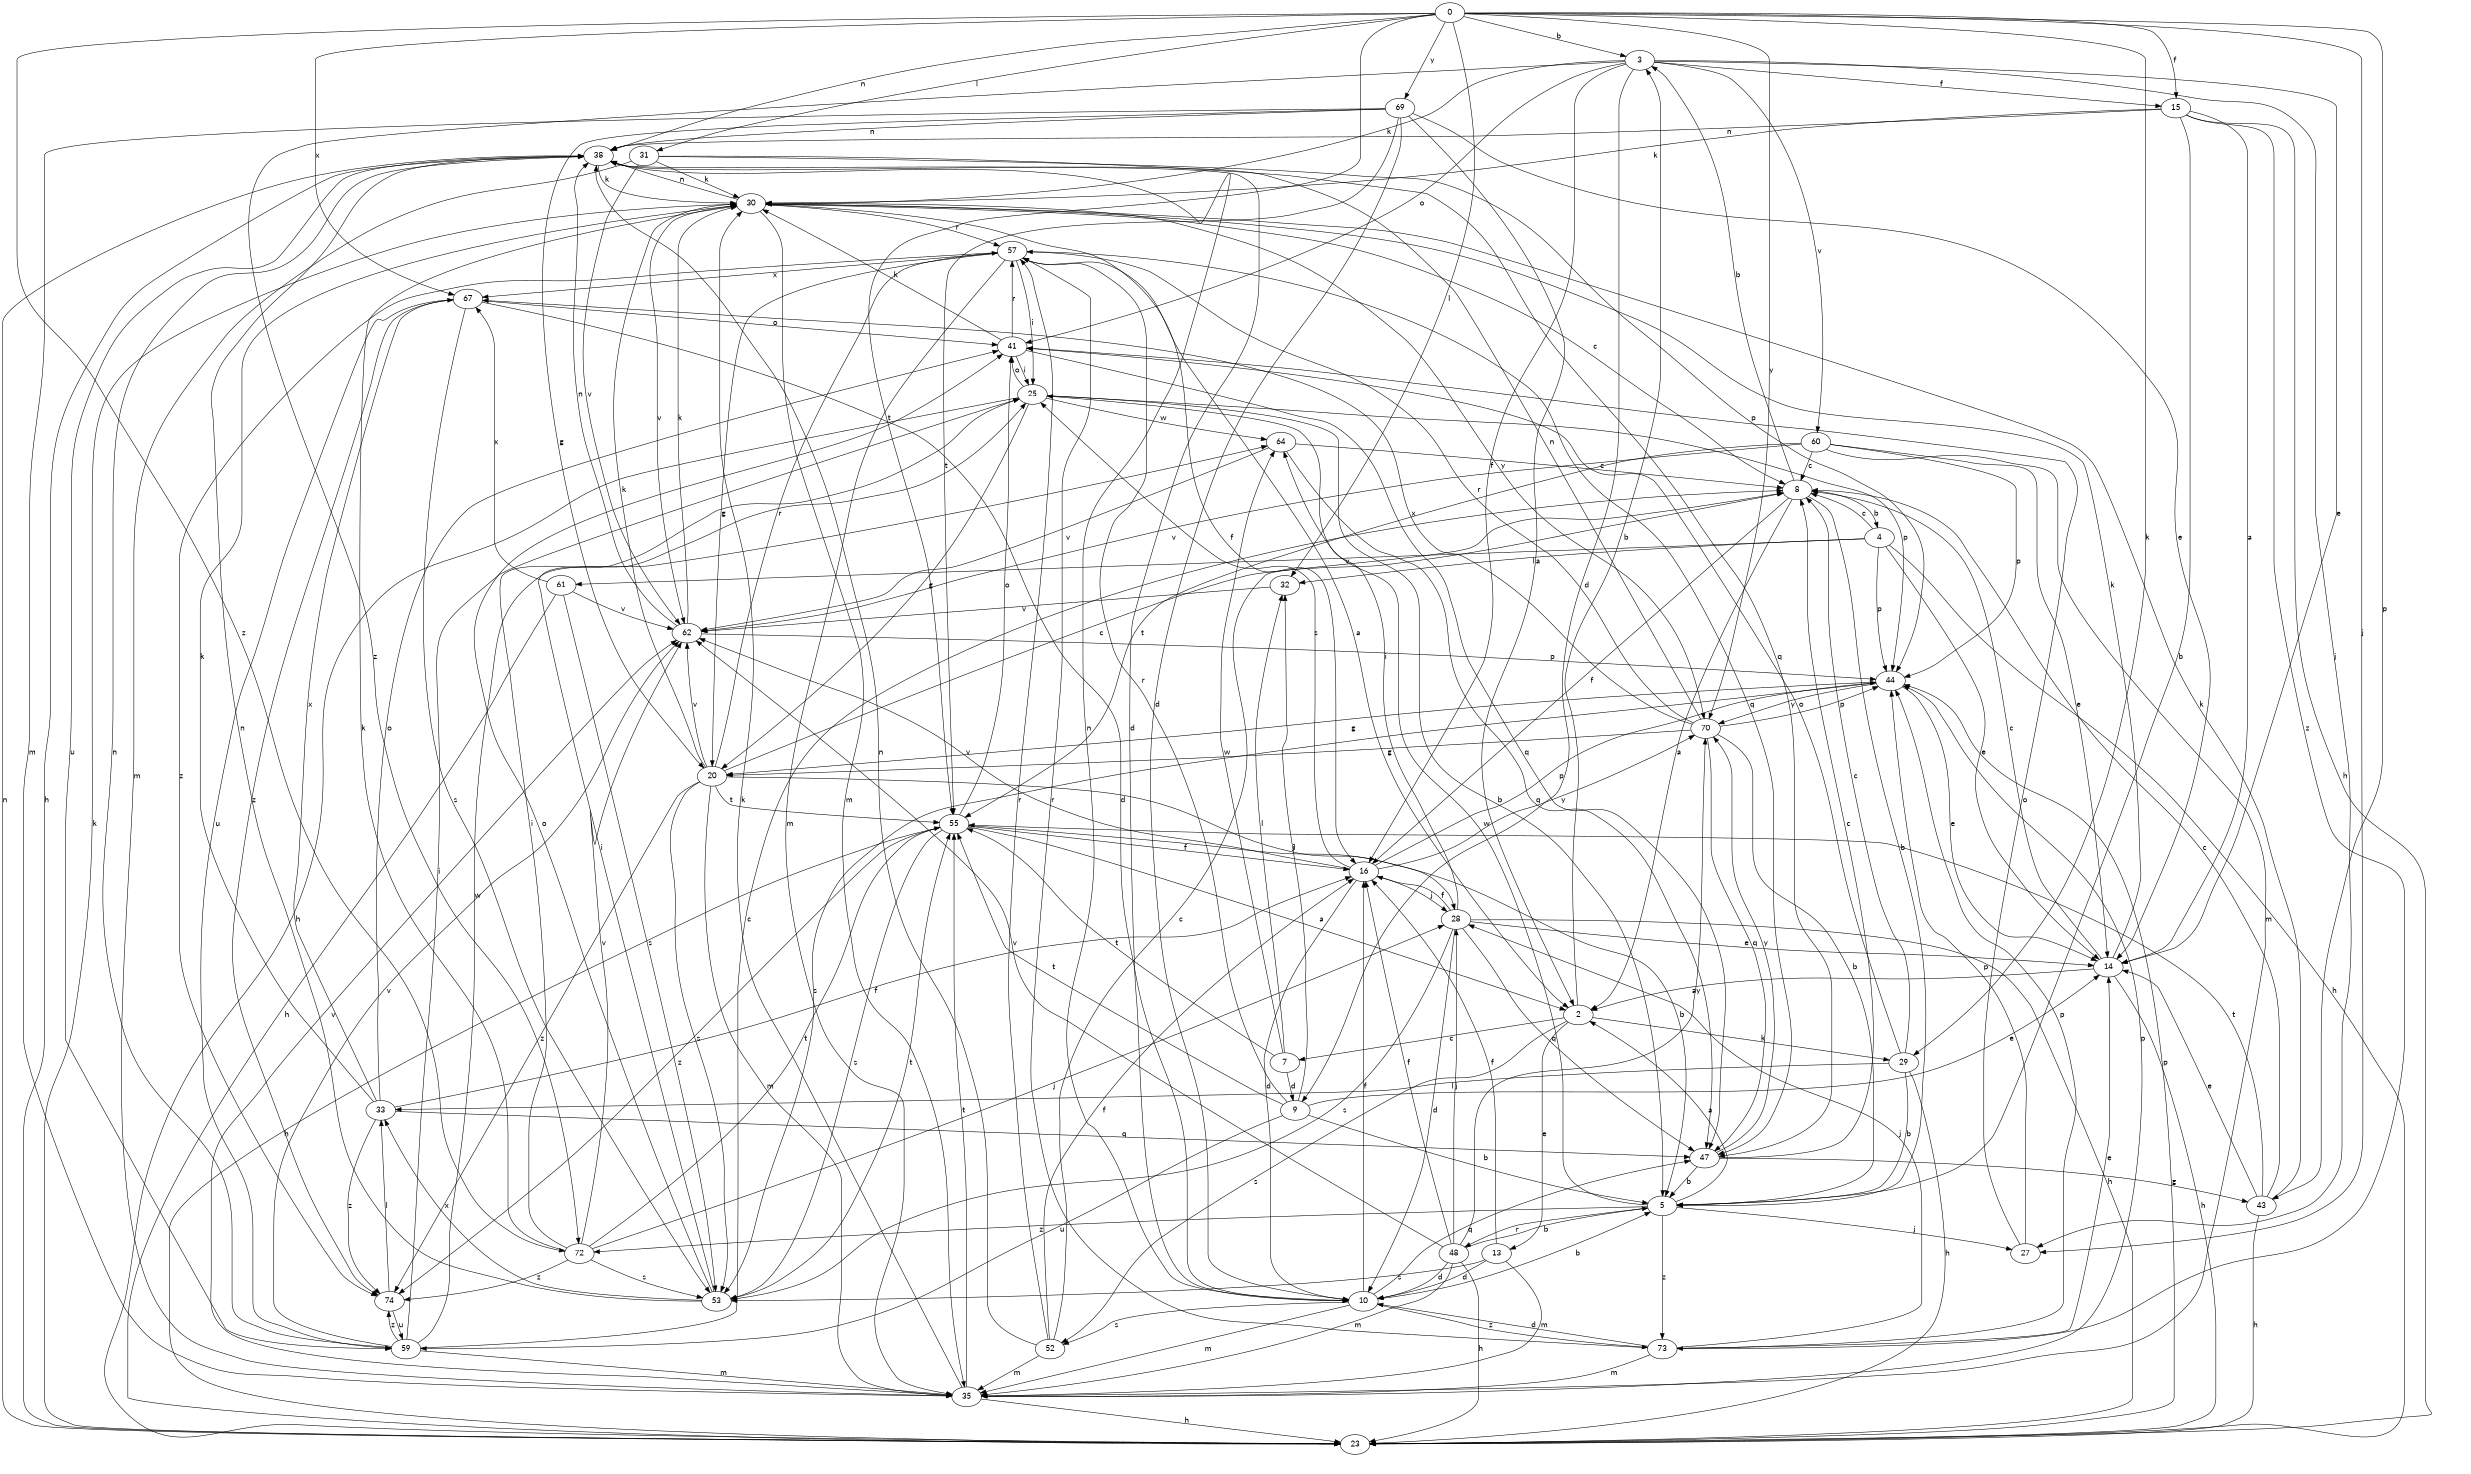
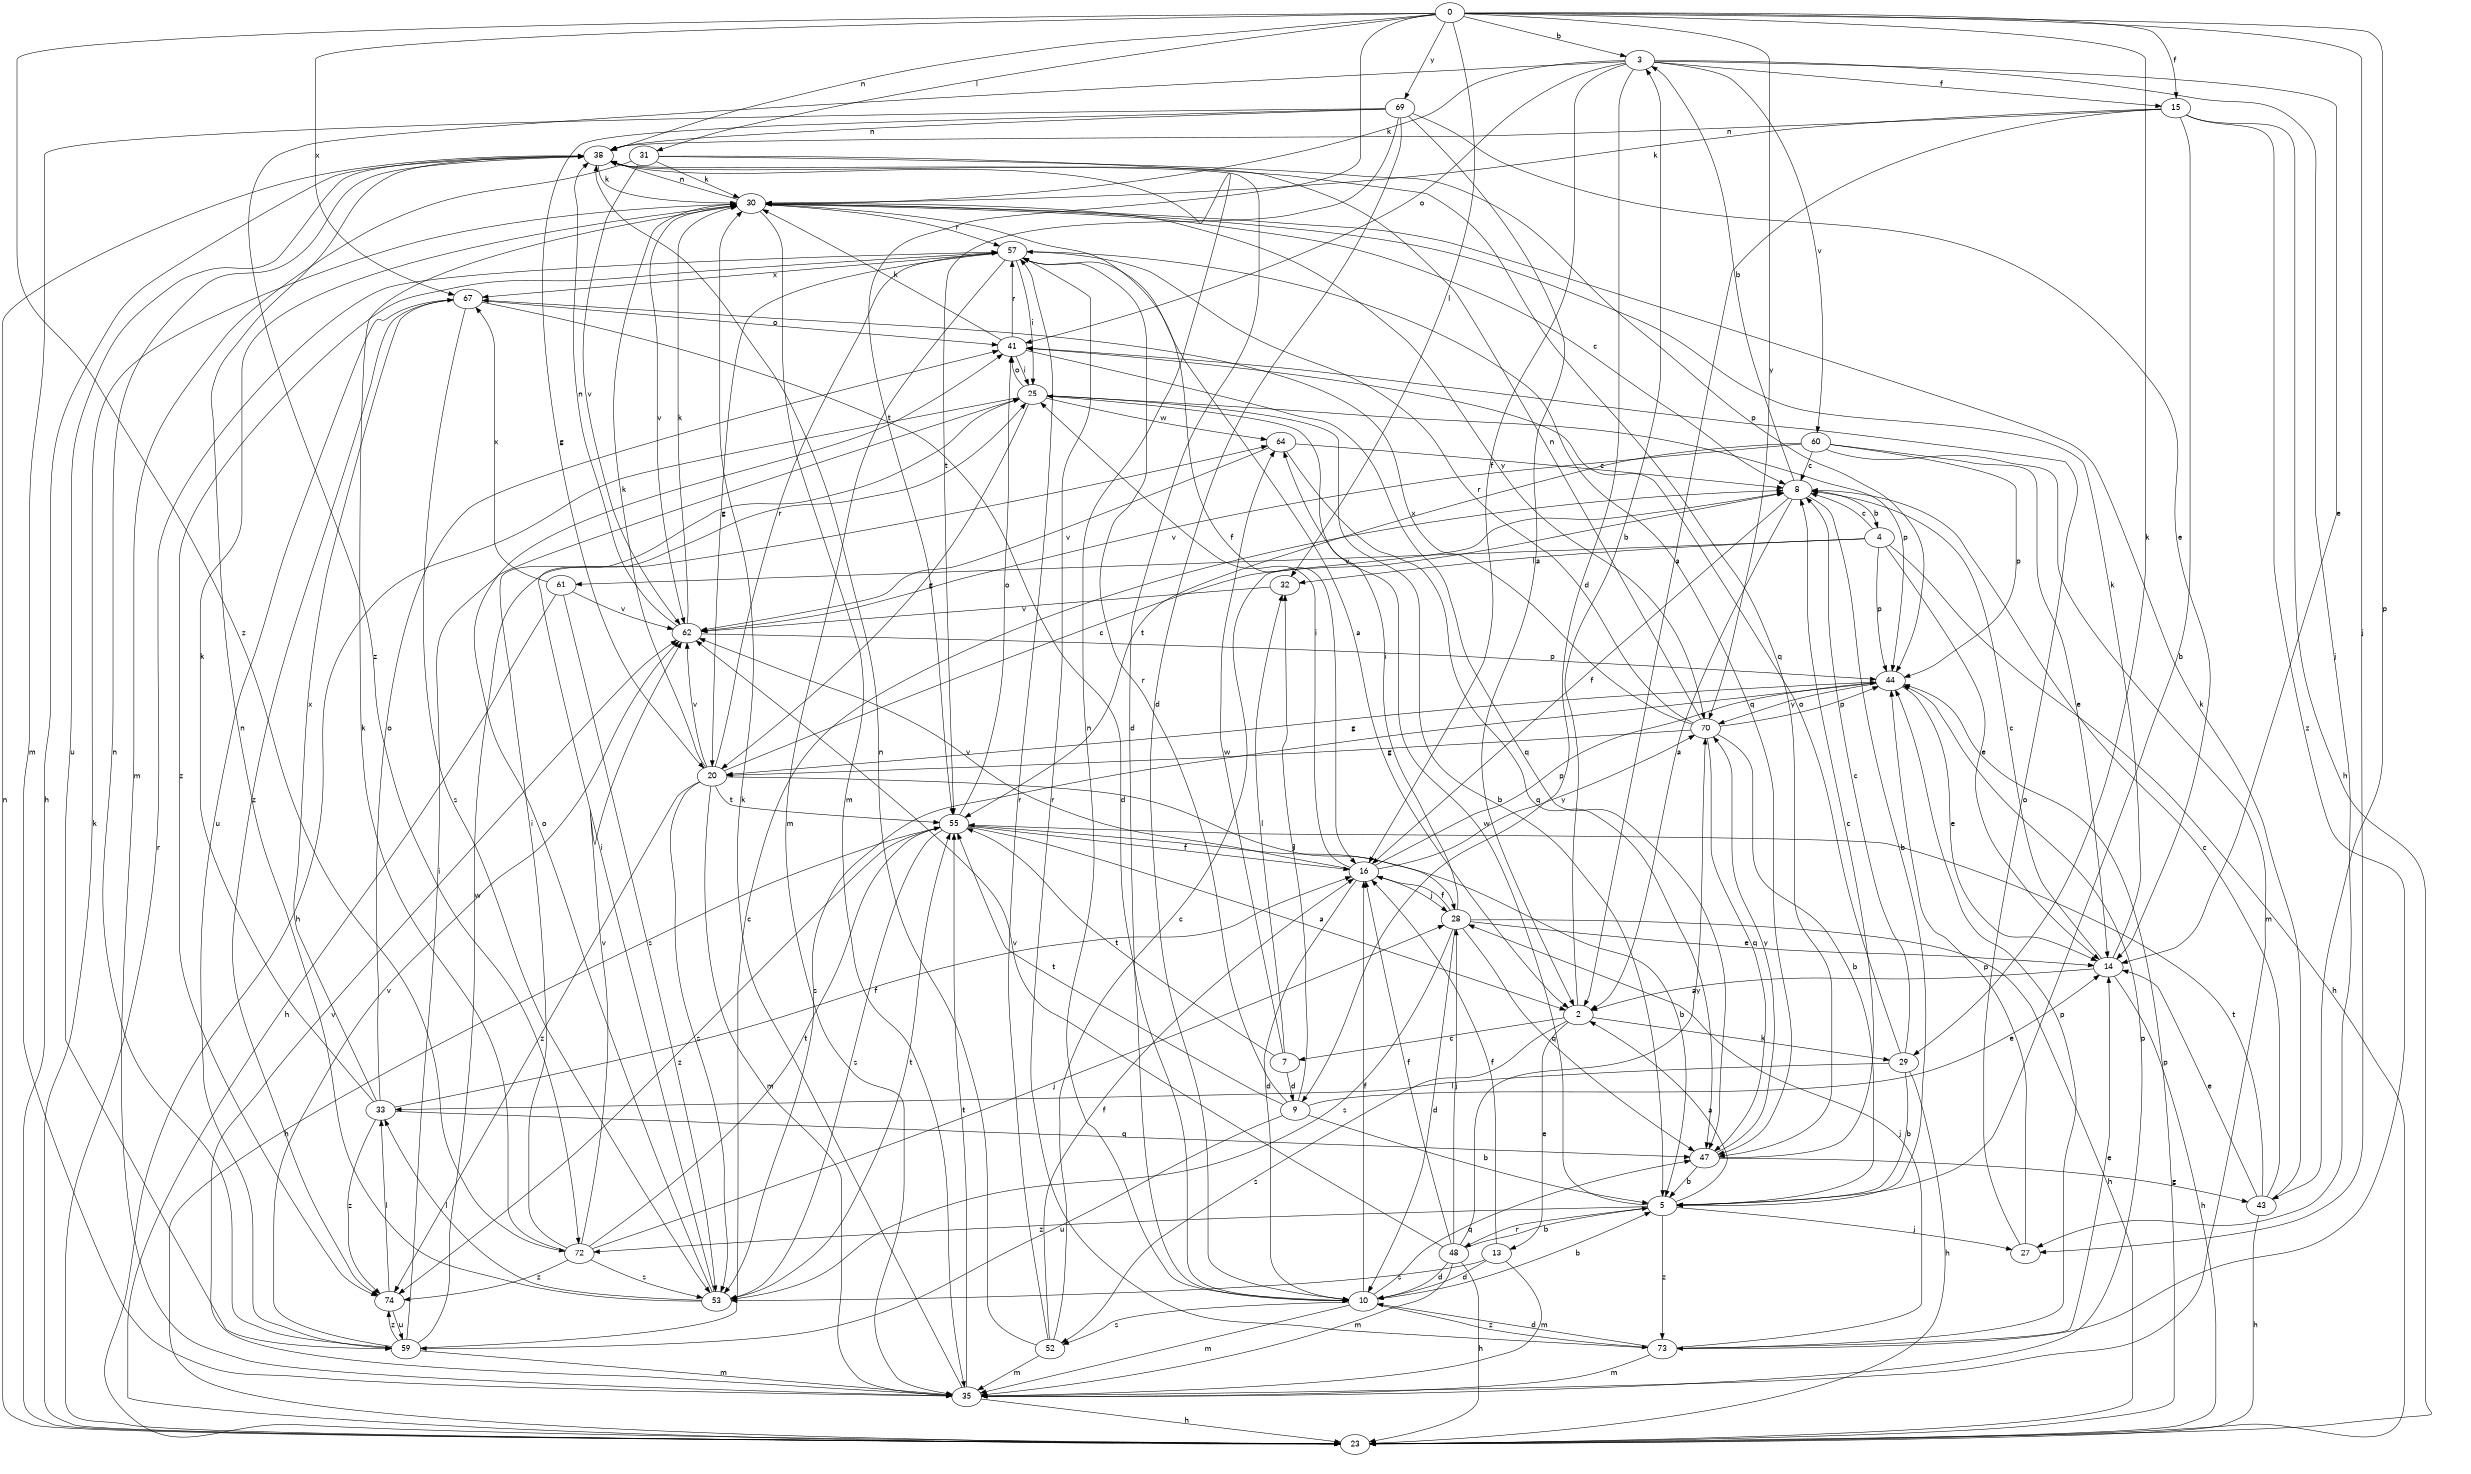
edge "15" -> "14": now "15" -> "2"
edge "16" -> "25": label "s" -> "i"
edge "23" -> "57": added, label "r"
edge "53" -> "33": label "x" -> "l"
